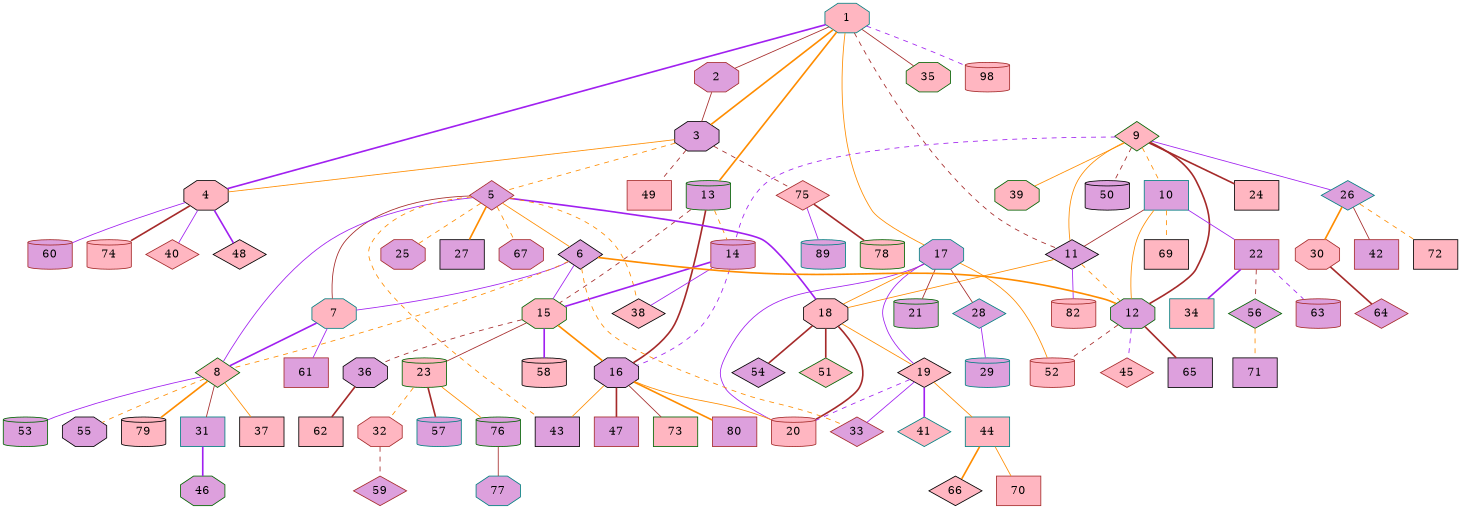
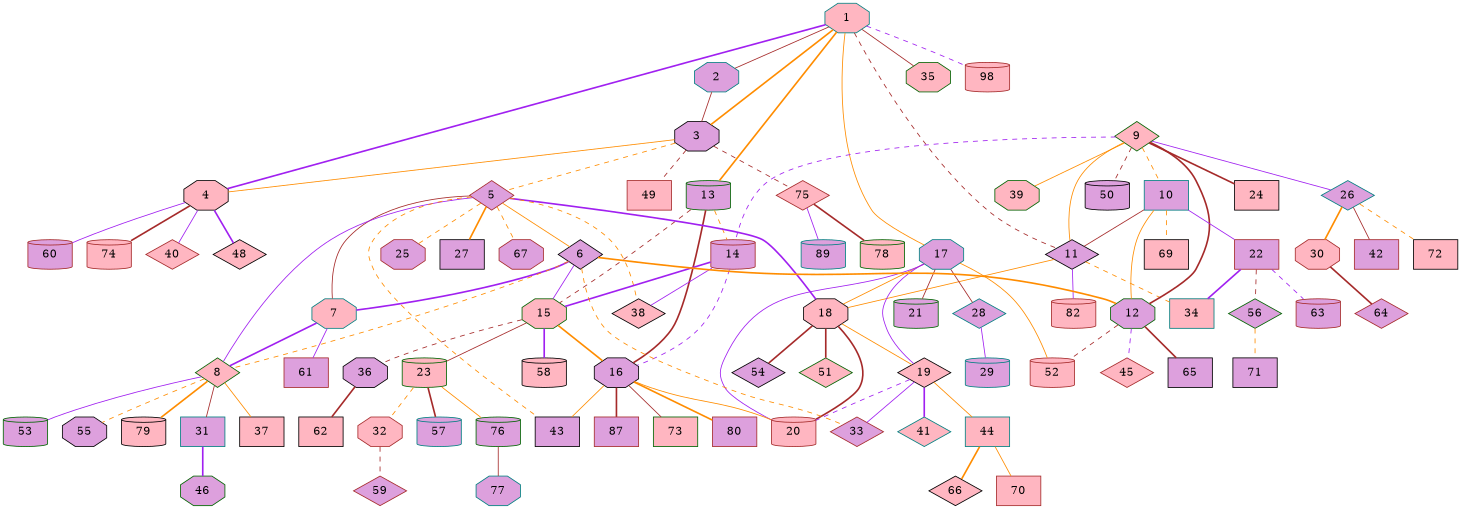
node "2": color brown -> teal
edge "11" -- "12": now "11" -- "34"
edge "6" -- "7": style solid -> bold
node "47": label "47" -> "87"
